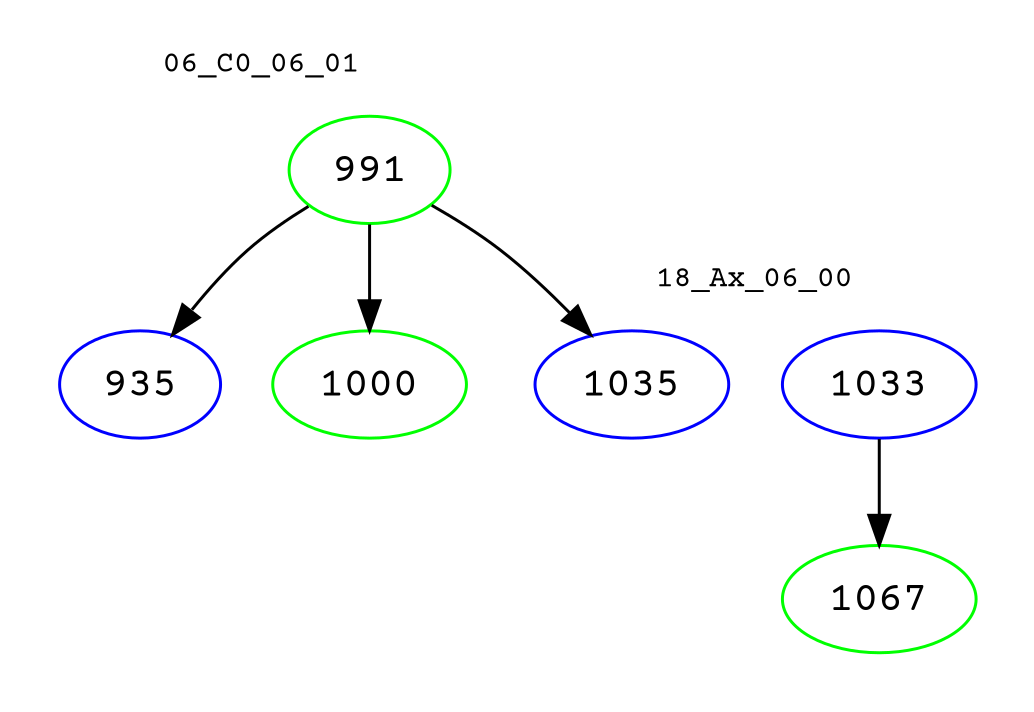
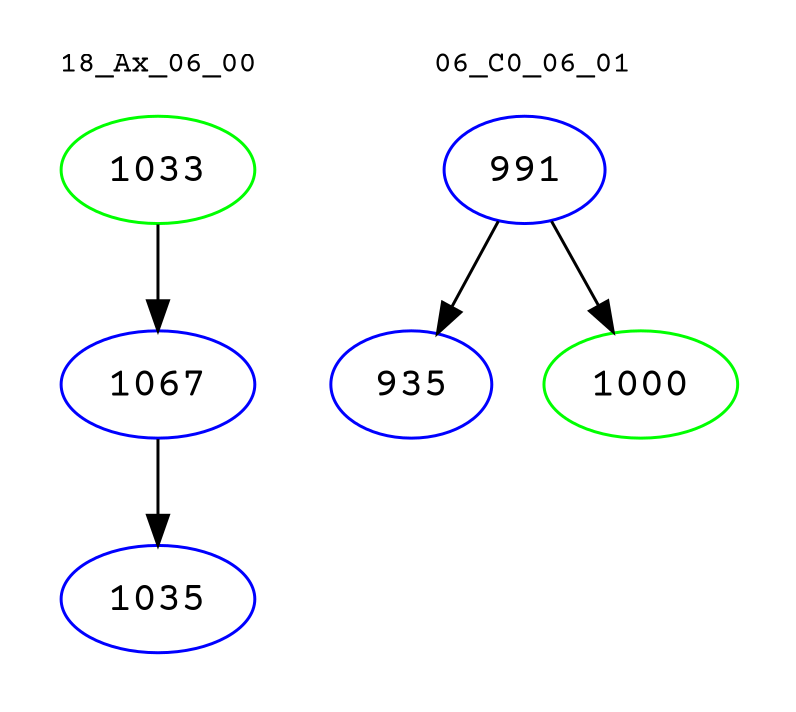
node "991": color green -> blue
edge "991" -> "1035": now "1067" -> "1035"
node "1033": color blue -> green
node "1067": color green -> blue
